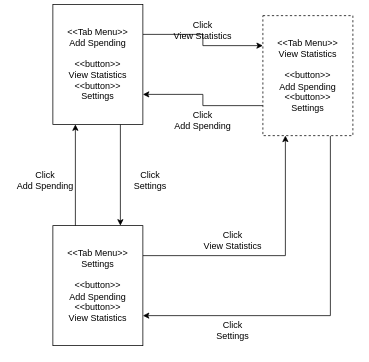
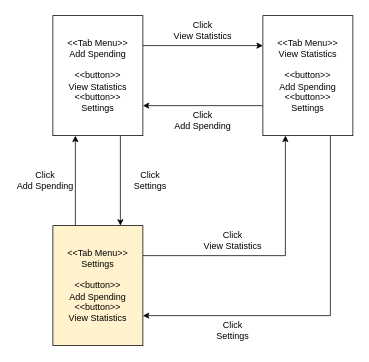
node "<<Tab Menu>> Add Spending <<button>> View Statistics <<button>> Settings": moved (98, 64) -> (98, 75)
node "<<Tab Menu>> View Statistics <<button>> Add Spending <<button>> Settings": style dashed -> solid
node "<<Tab Menu>> Settings <<button>> Add Spending <<button>> View Statistics": fillcolor #ffffff -> #fff2cc
